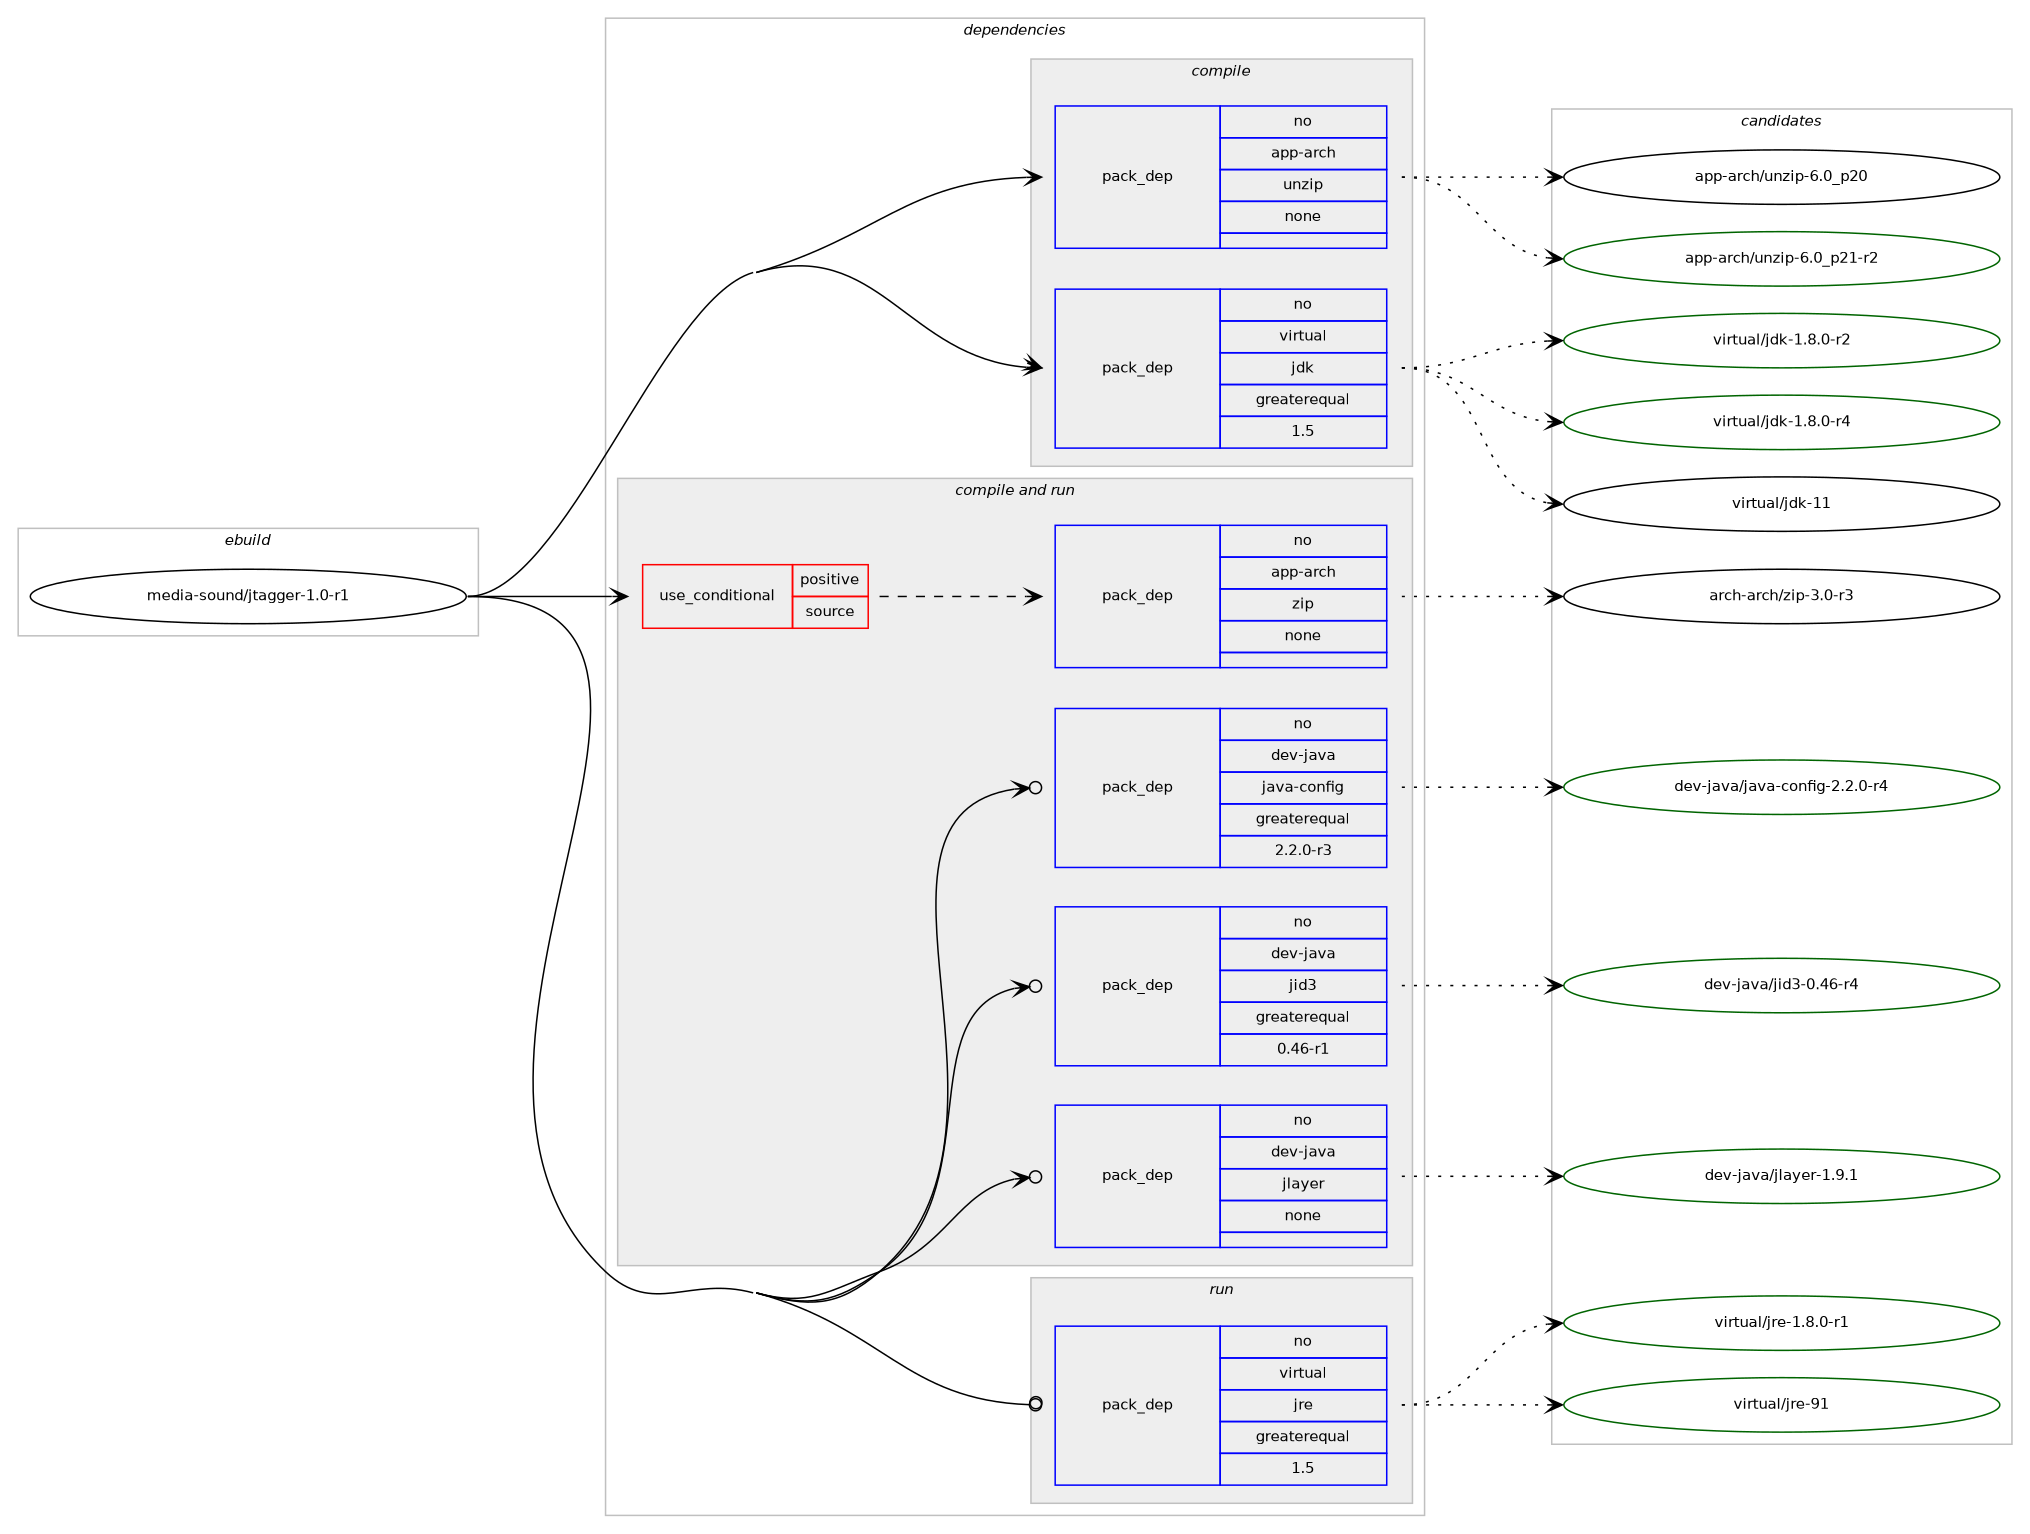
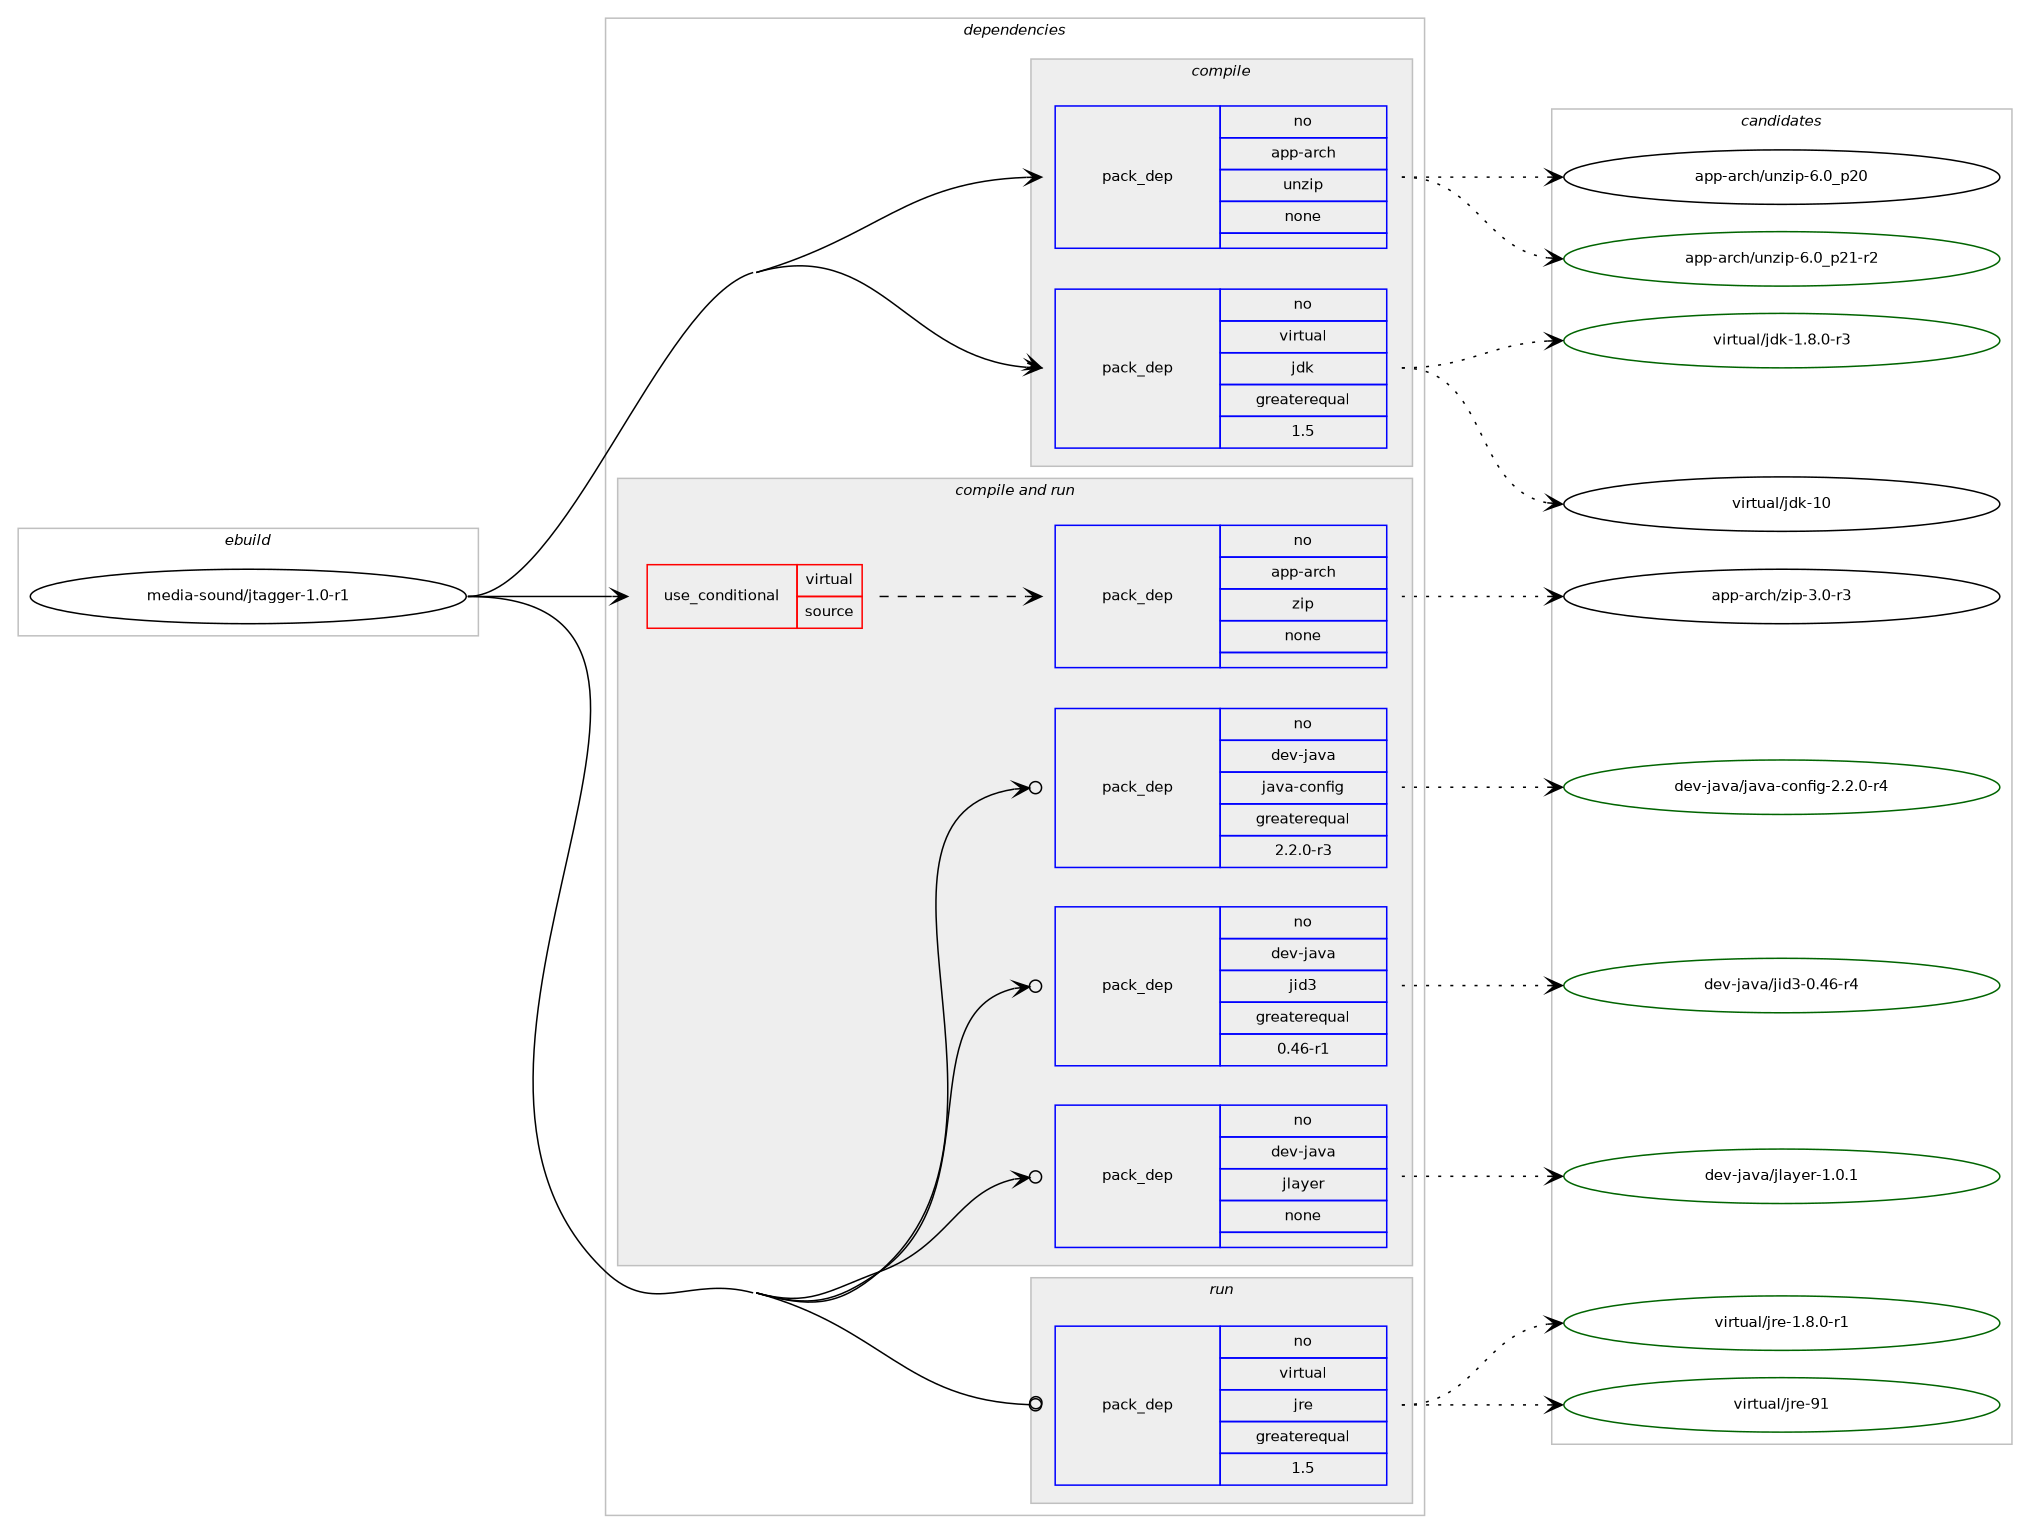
node "virtual/jdk-1.8.0-r2": label "virtual/jdk-1.8.0-r2" -> "virtual/jdk-1.8.0-r3"
node "virtual/jdk-1.8.0-r4": removed
node "virtual/jdk-11": label "virtual/jdk-11" -> "virtual/jdk-10"
node "use_conditional": text "positive" -> "virtual"
node "arch-arch/zip-3.0-r3": label "arch-arch/zip-3.0-r3" -> "app-arch/zip-3.0-r3"
node "dev-java/jlayer-1.9.1": label "dev-java/jlayer-1.9.1" -> "dev-java/jlayer-1.0.1"
